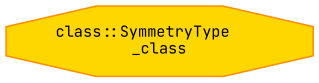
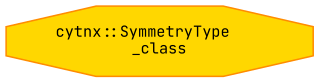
node "class::SymmetryType _class": label "class::SymmetryType _class" -> "cytnx::SymmetryType _class"
